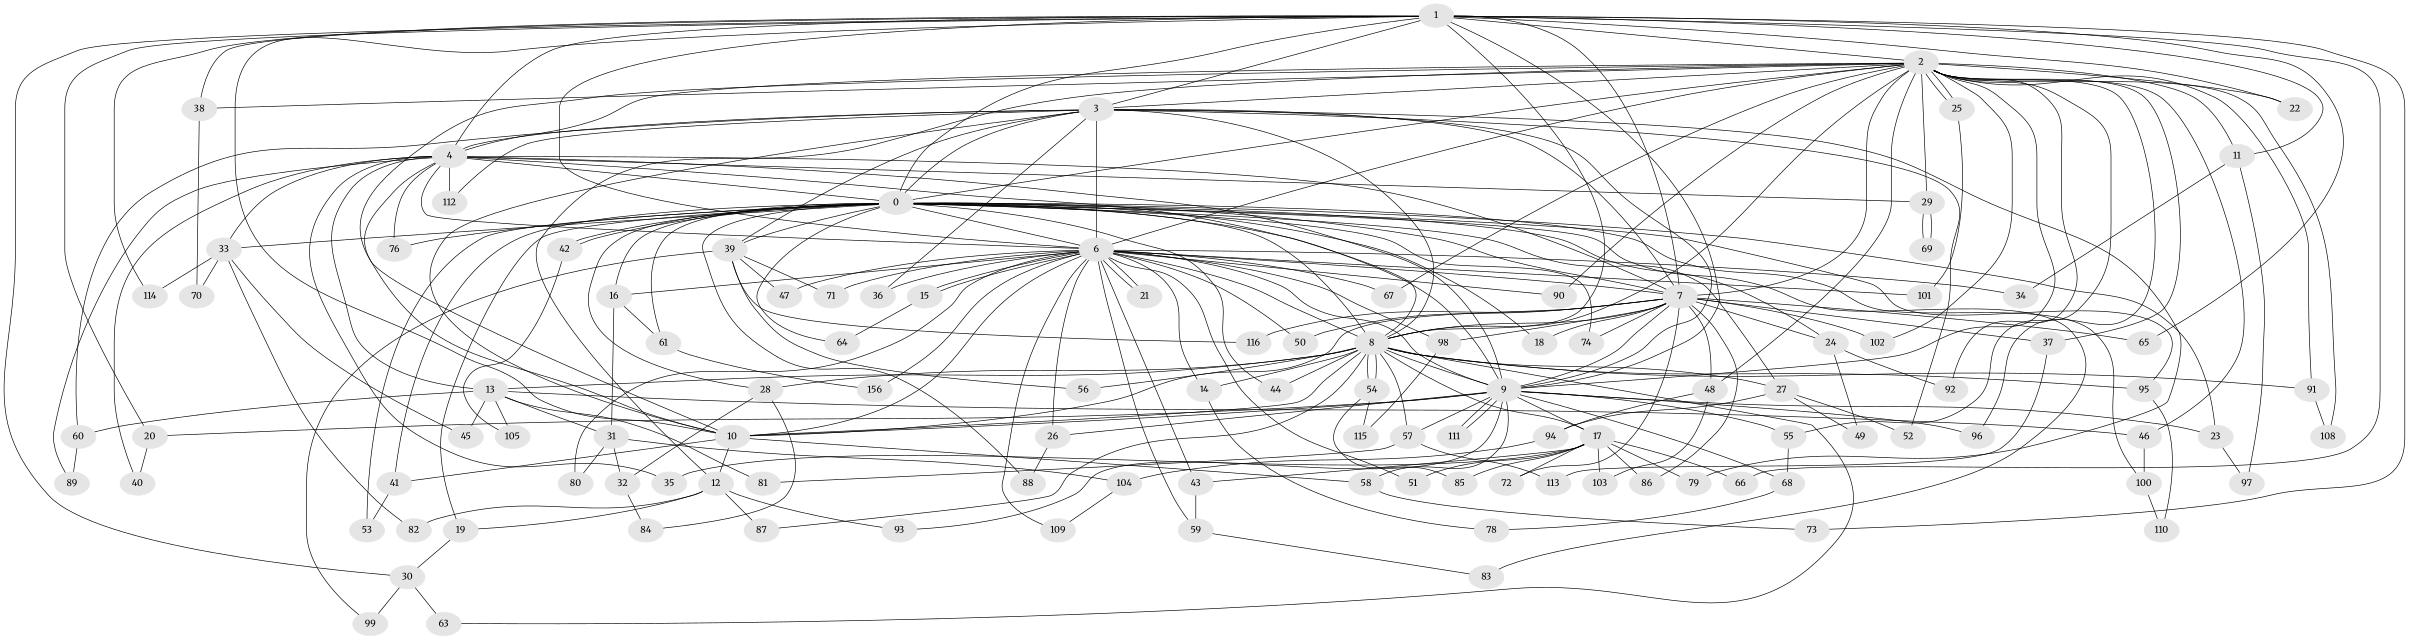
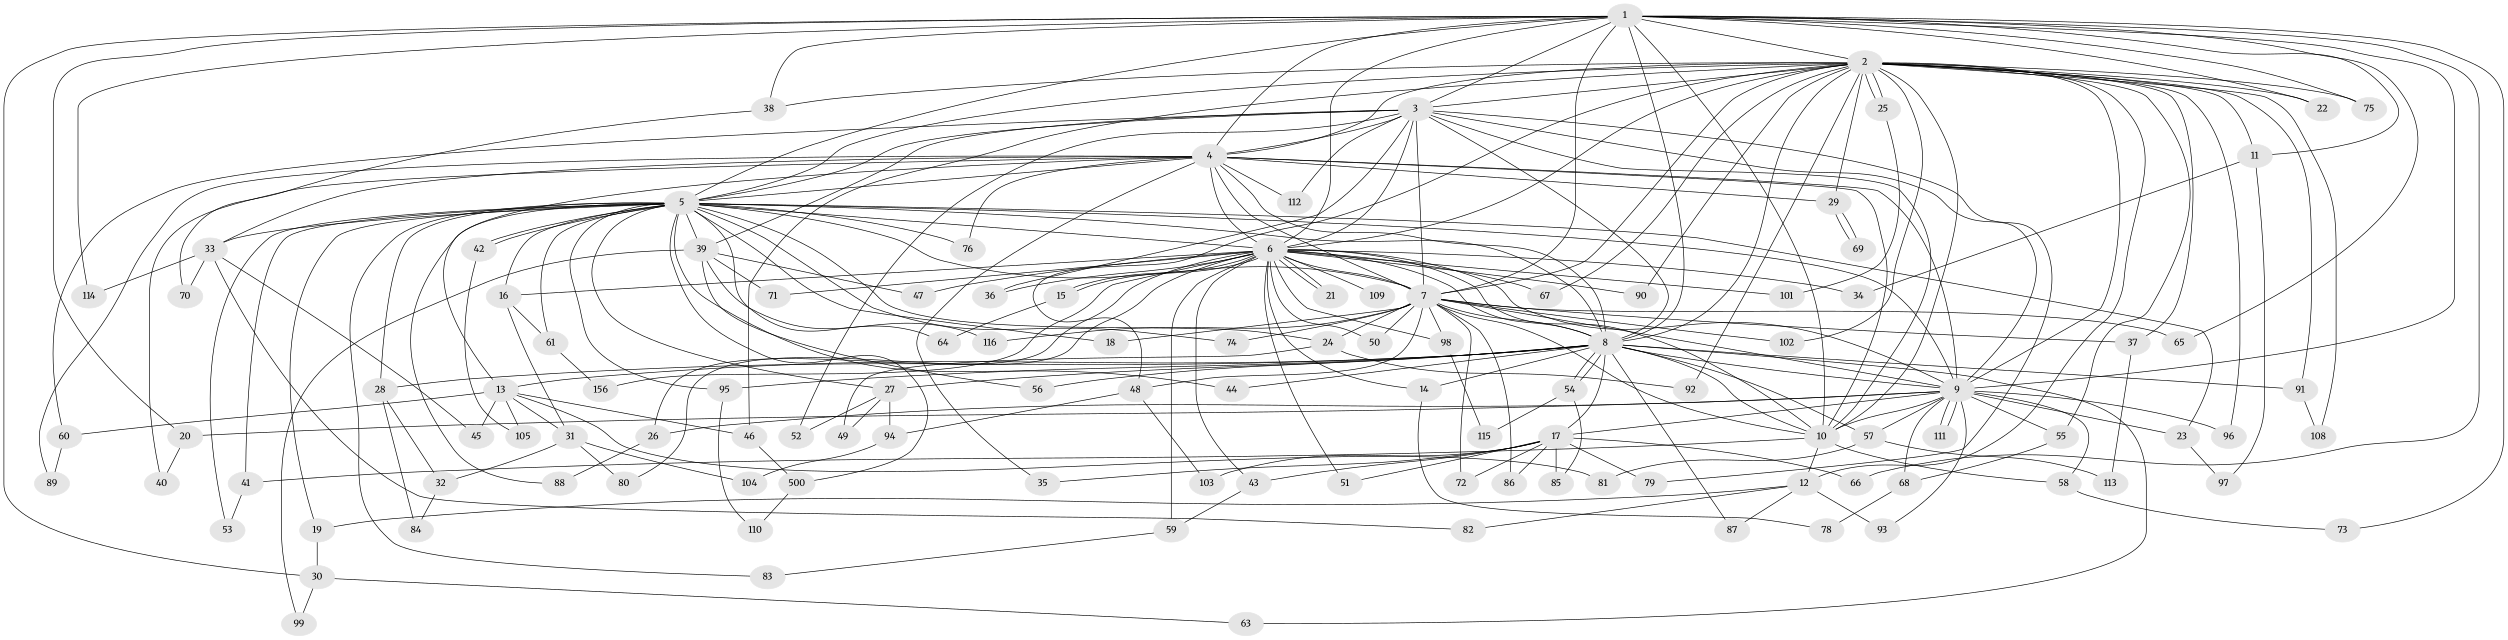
node "75": added
node "0": label "0" -> "5"
node "100": label "100" -> "500"
edge "104" -- "109": removed
